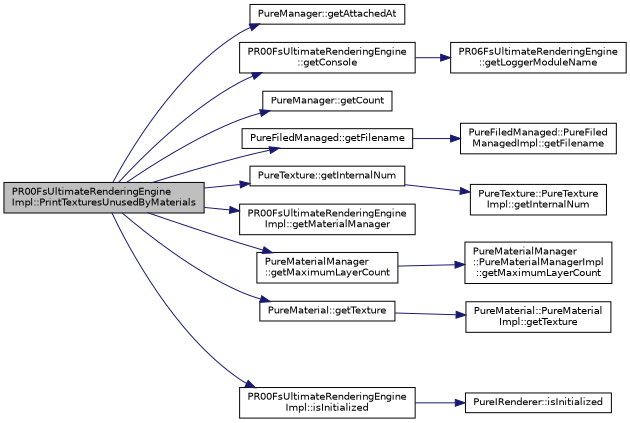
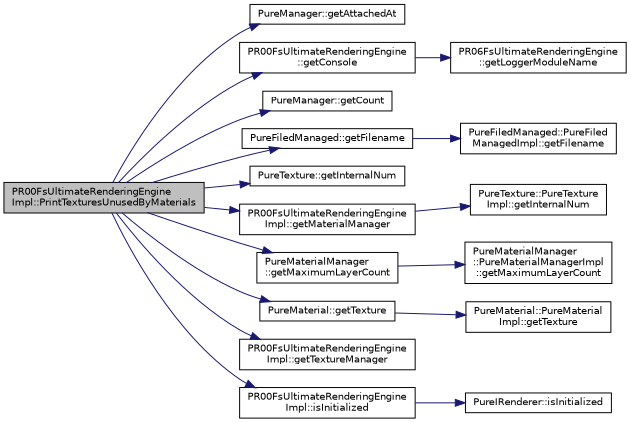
edge "PureTexture::getInternalNum" -> "PureTexture::PureTexture Impl::getInternalNum": now "PR00FsUltimateRenderingEngine Impl::getMaterialManager" -> "PureTexture::PureTexture Impl::getInternalNum"
node "PR00FsUltimateRenderingEngine Impl::getTextureManager": added
